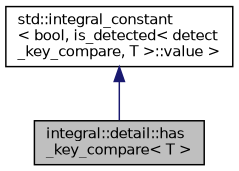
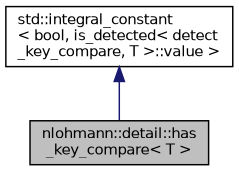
node "integral::detail::has _key_compare< T >": label "integral::detail::has _key_compare< T >" -> "nlohmann::detail::has _key_compare< T >"
